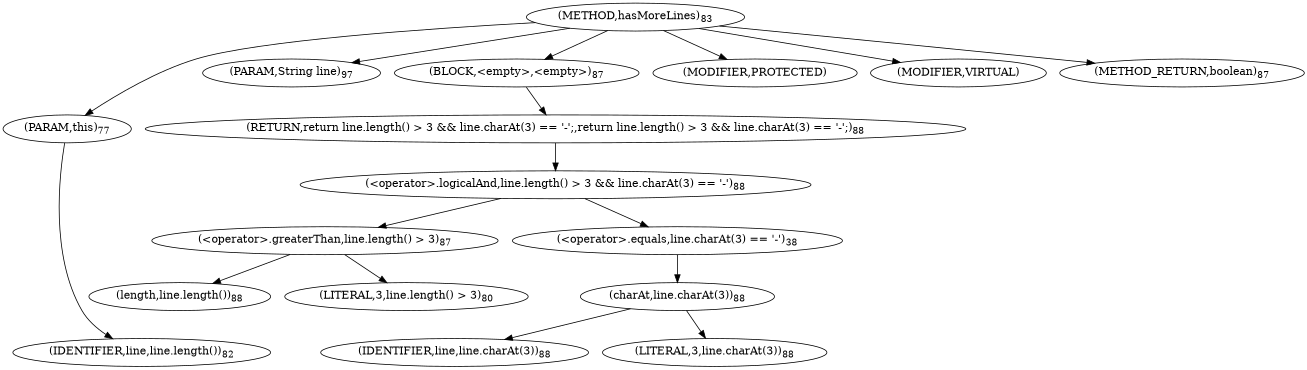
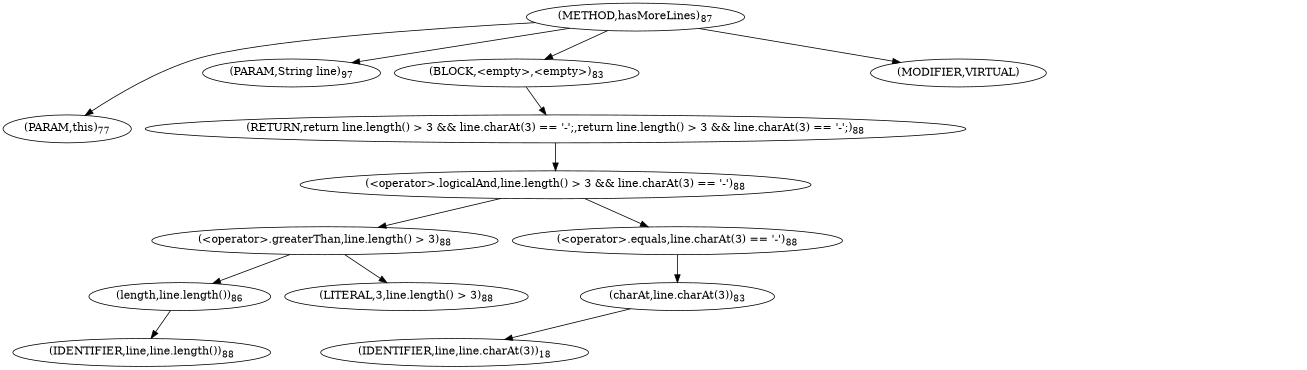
node "(METHOD,hasMoreLines)": text "83" -> "87"
node "(BLOCK,<empty>,<empty>)": text "87" -> "83"
node "(MODIFIER,PROTECTED)": removed
node "(METHOD_RETURN,boolean)": removed
node "(<operator>.greaterThan,line.length() > 3)": text "87" -> "88"
node "(<operator>.equals,line.charAt(3) == '-')": text "38" -> "88"
edge "(PARAM,this)" -> "(IDENTIFIER,line,line.length())": now "(length,line.length())" -> "(IDENTIFIER,line,line.length())"
node "(length,line.length())": text "88" -> "86"
node "(LITERAL,3,line.length() > 3)": text "80" -> "88"
node "(charAt,line.charAt(3))": text "88" -> "83"
node "(IDENTIFIER,line,line.length())": text "82" -> "88"
node "(IDENTIFIER,line,line.charAt(3))": text "88" -> "18"
node "(LITERAL,3,line.charAt(3))": removed
